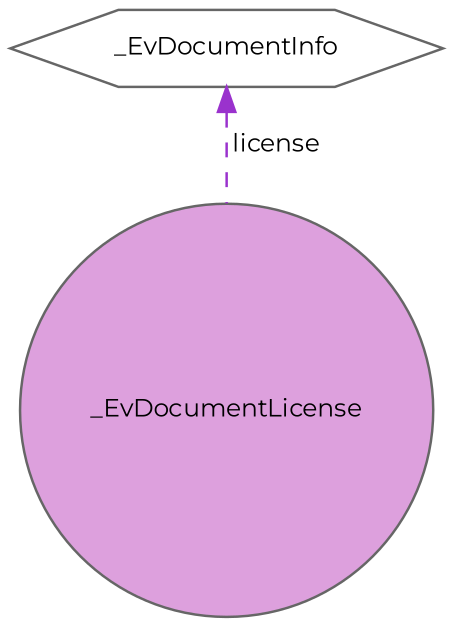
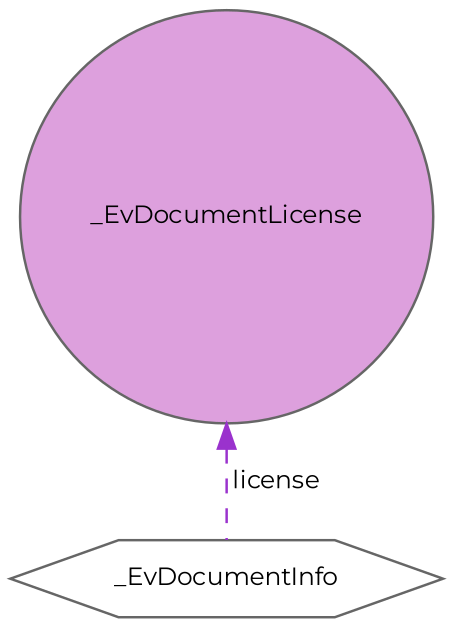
edge "_EvDocumentLicense" -> "_EvDocumentInfo": reversed
